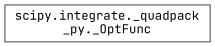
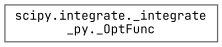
node "scipy.integrate._quadpack _py._OptFunc": label "scipy.integrate._quadpack _py._OptFunc" -> "scipy.integrate._integrate _py._OptFunc"
